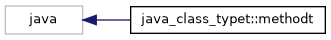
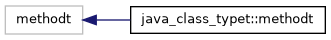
node "java": label "java" -> "methodt"
